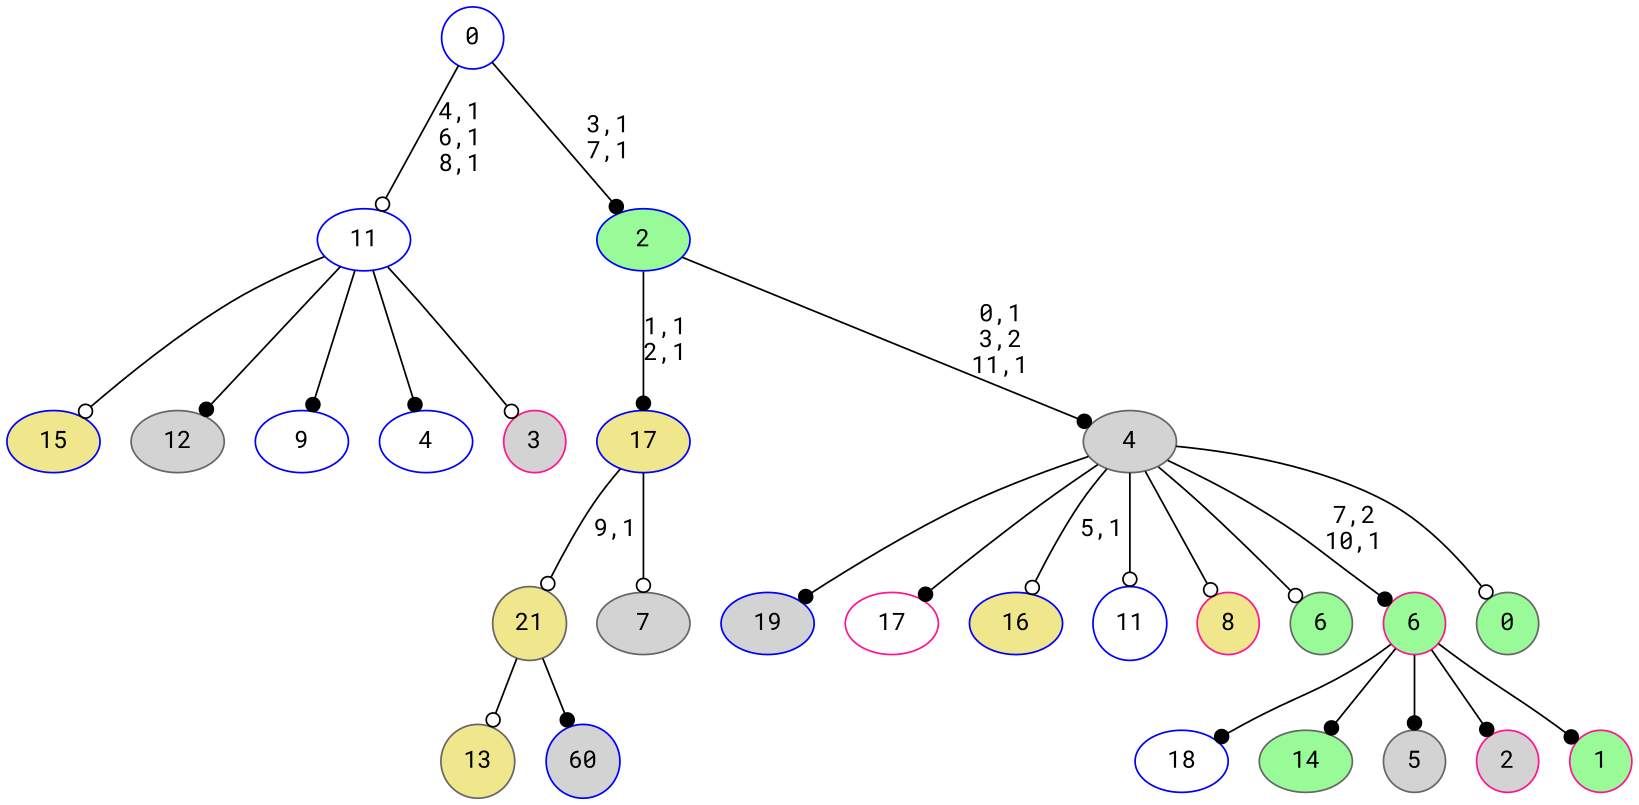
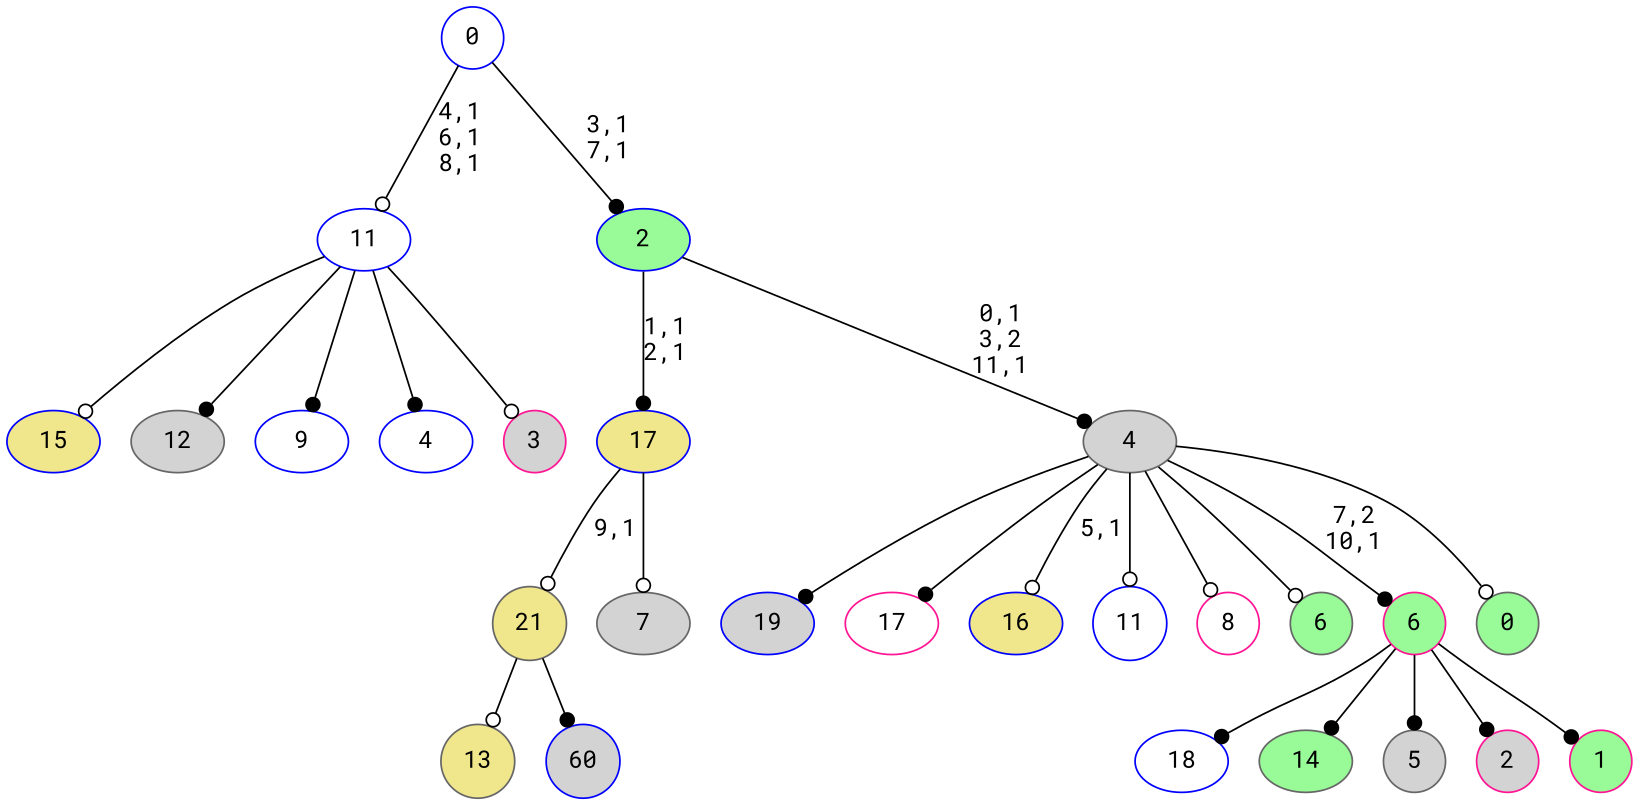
node "8": fillcolor khaki -> white
